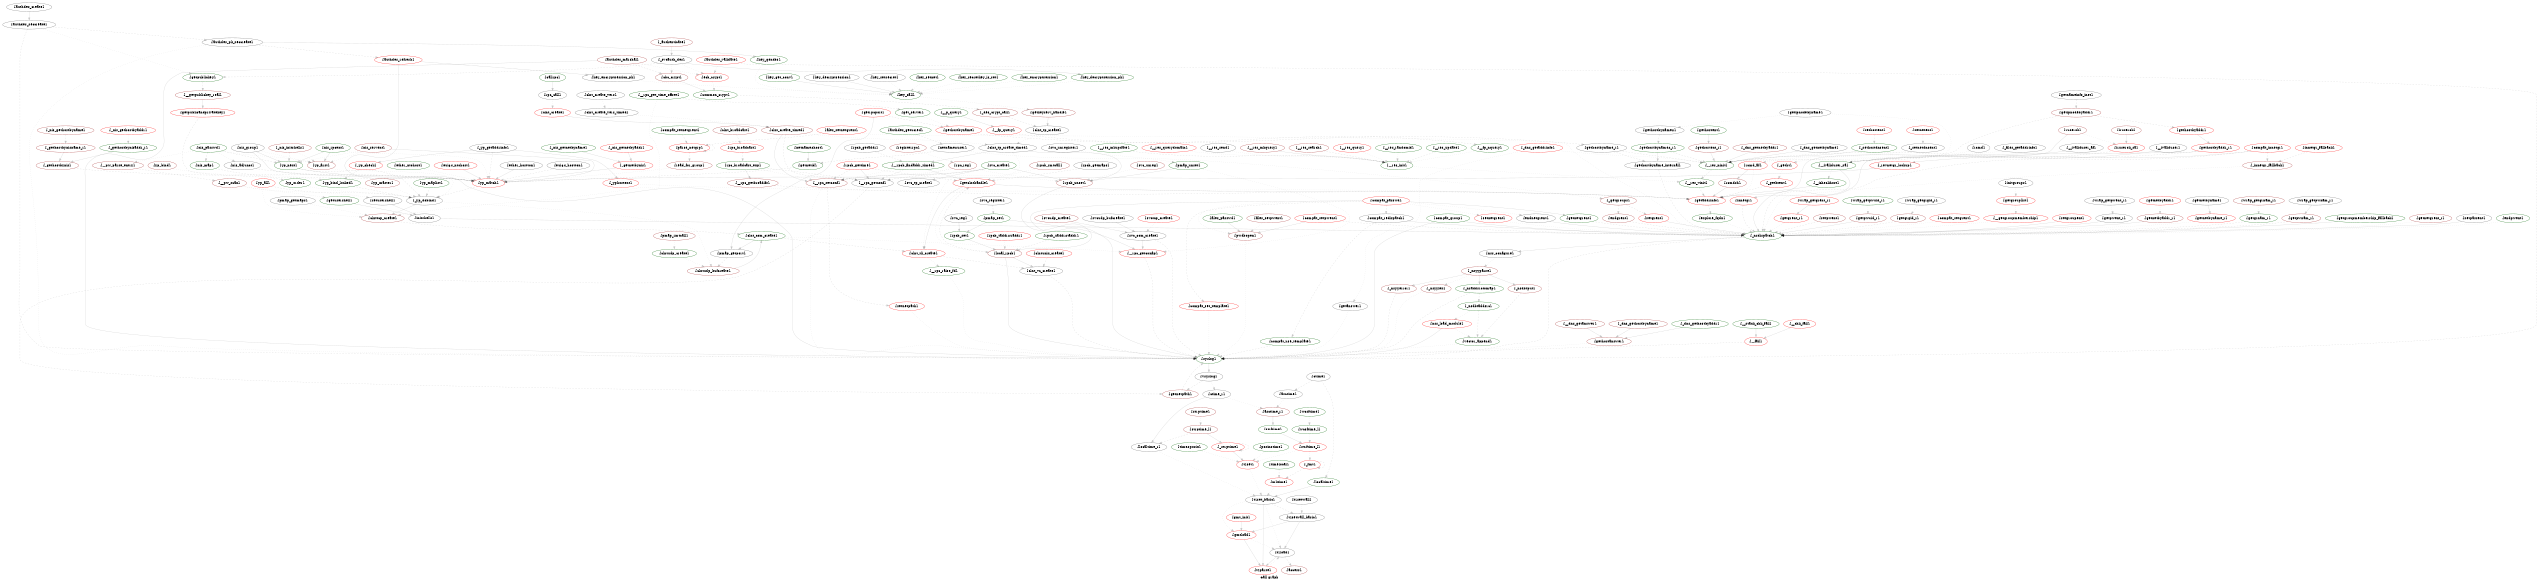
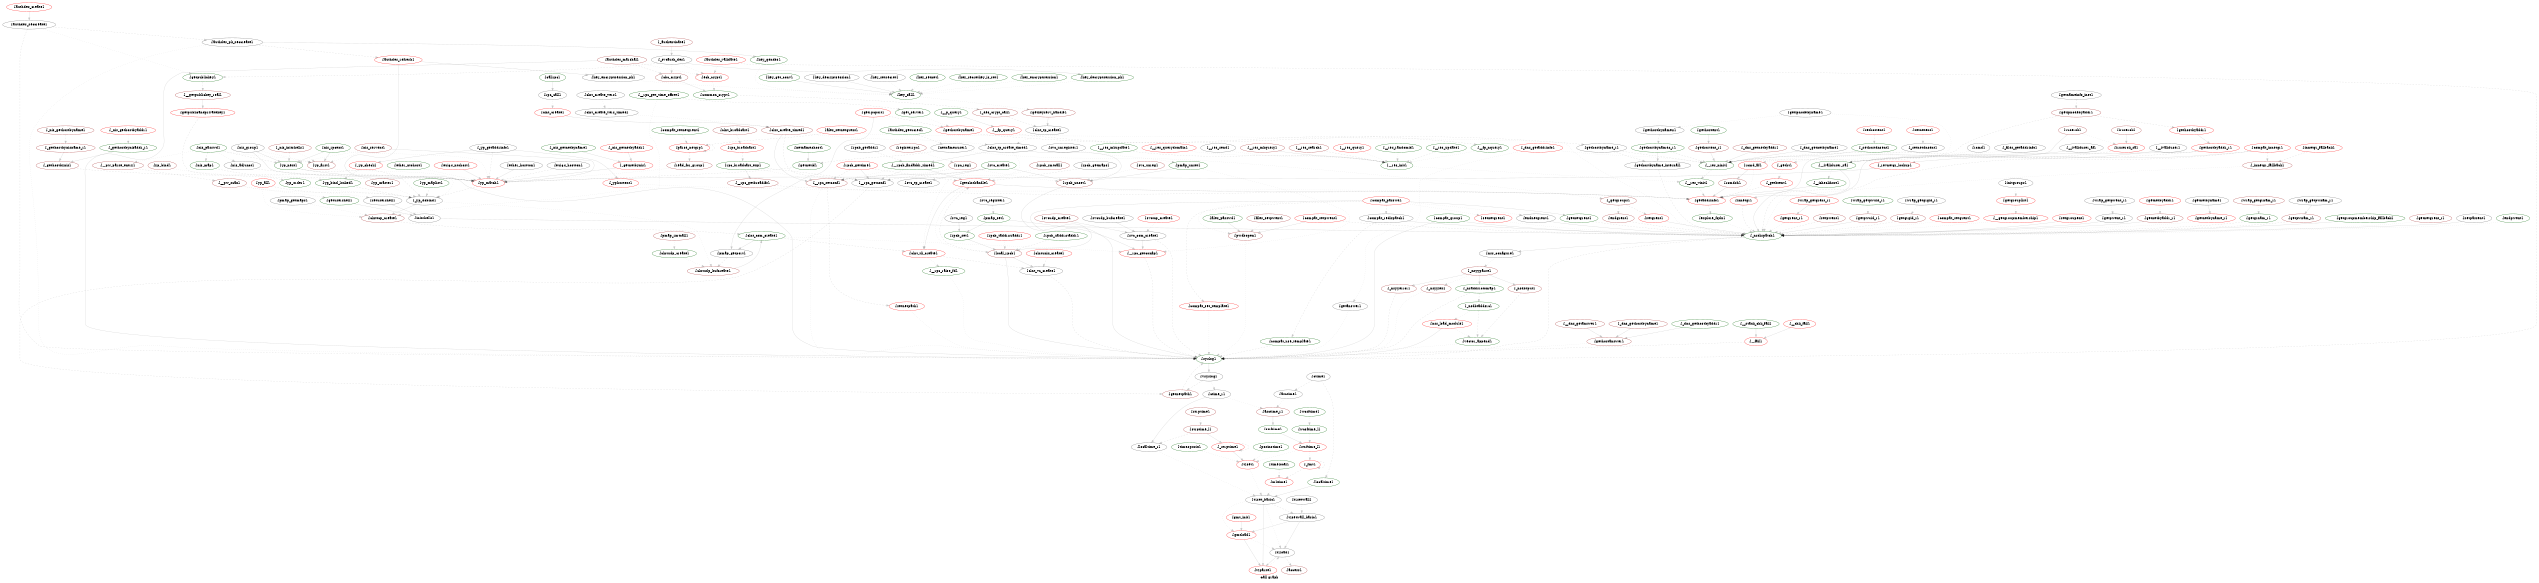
node "{authdes_create}": color gray40 -> red
